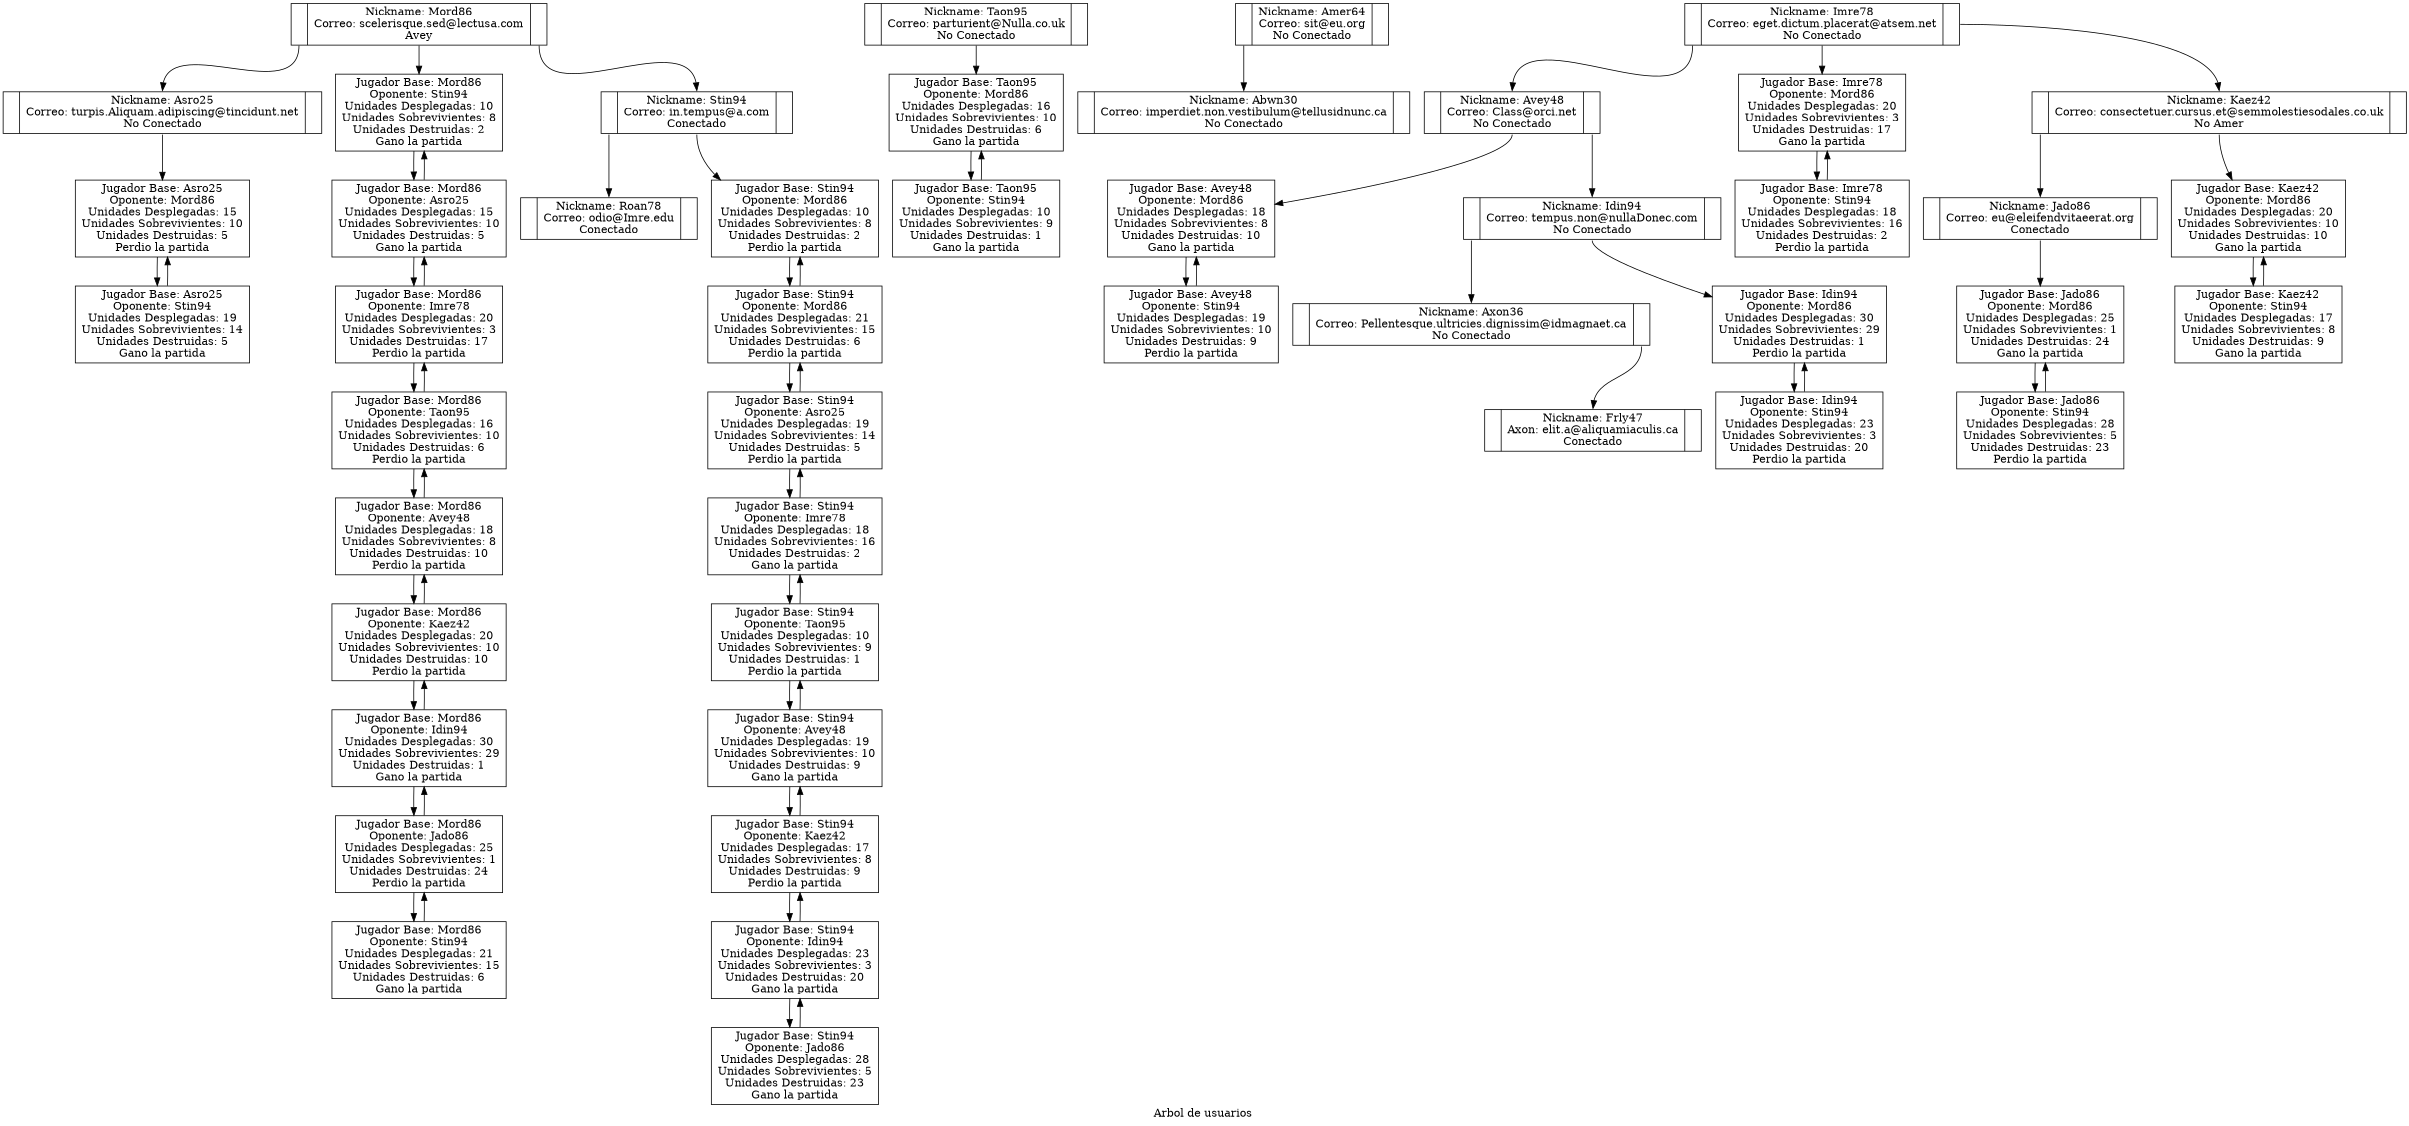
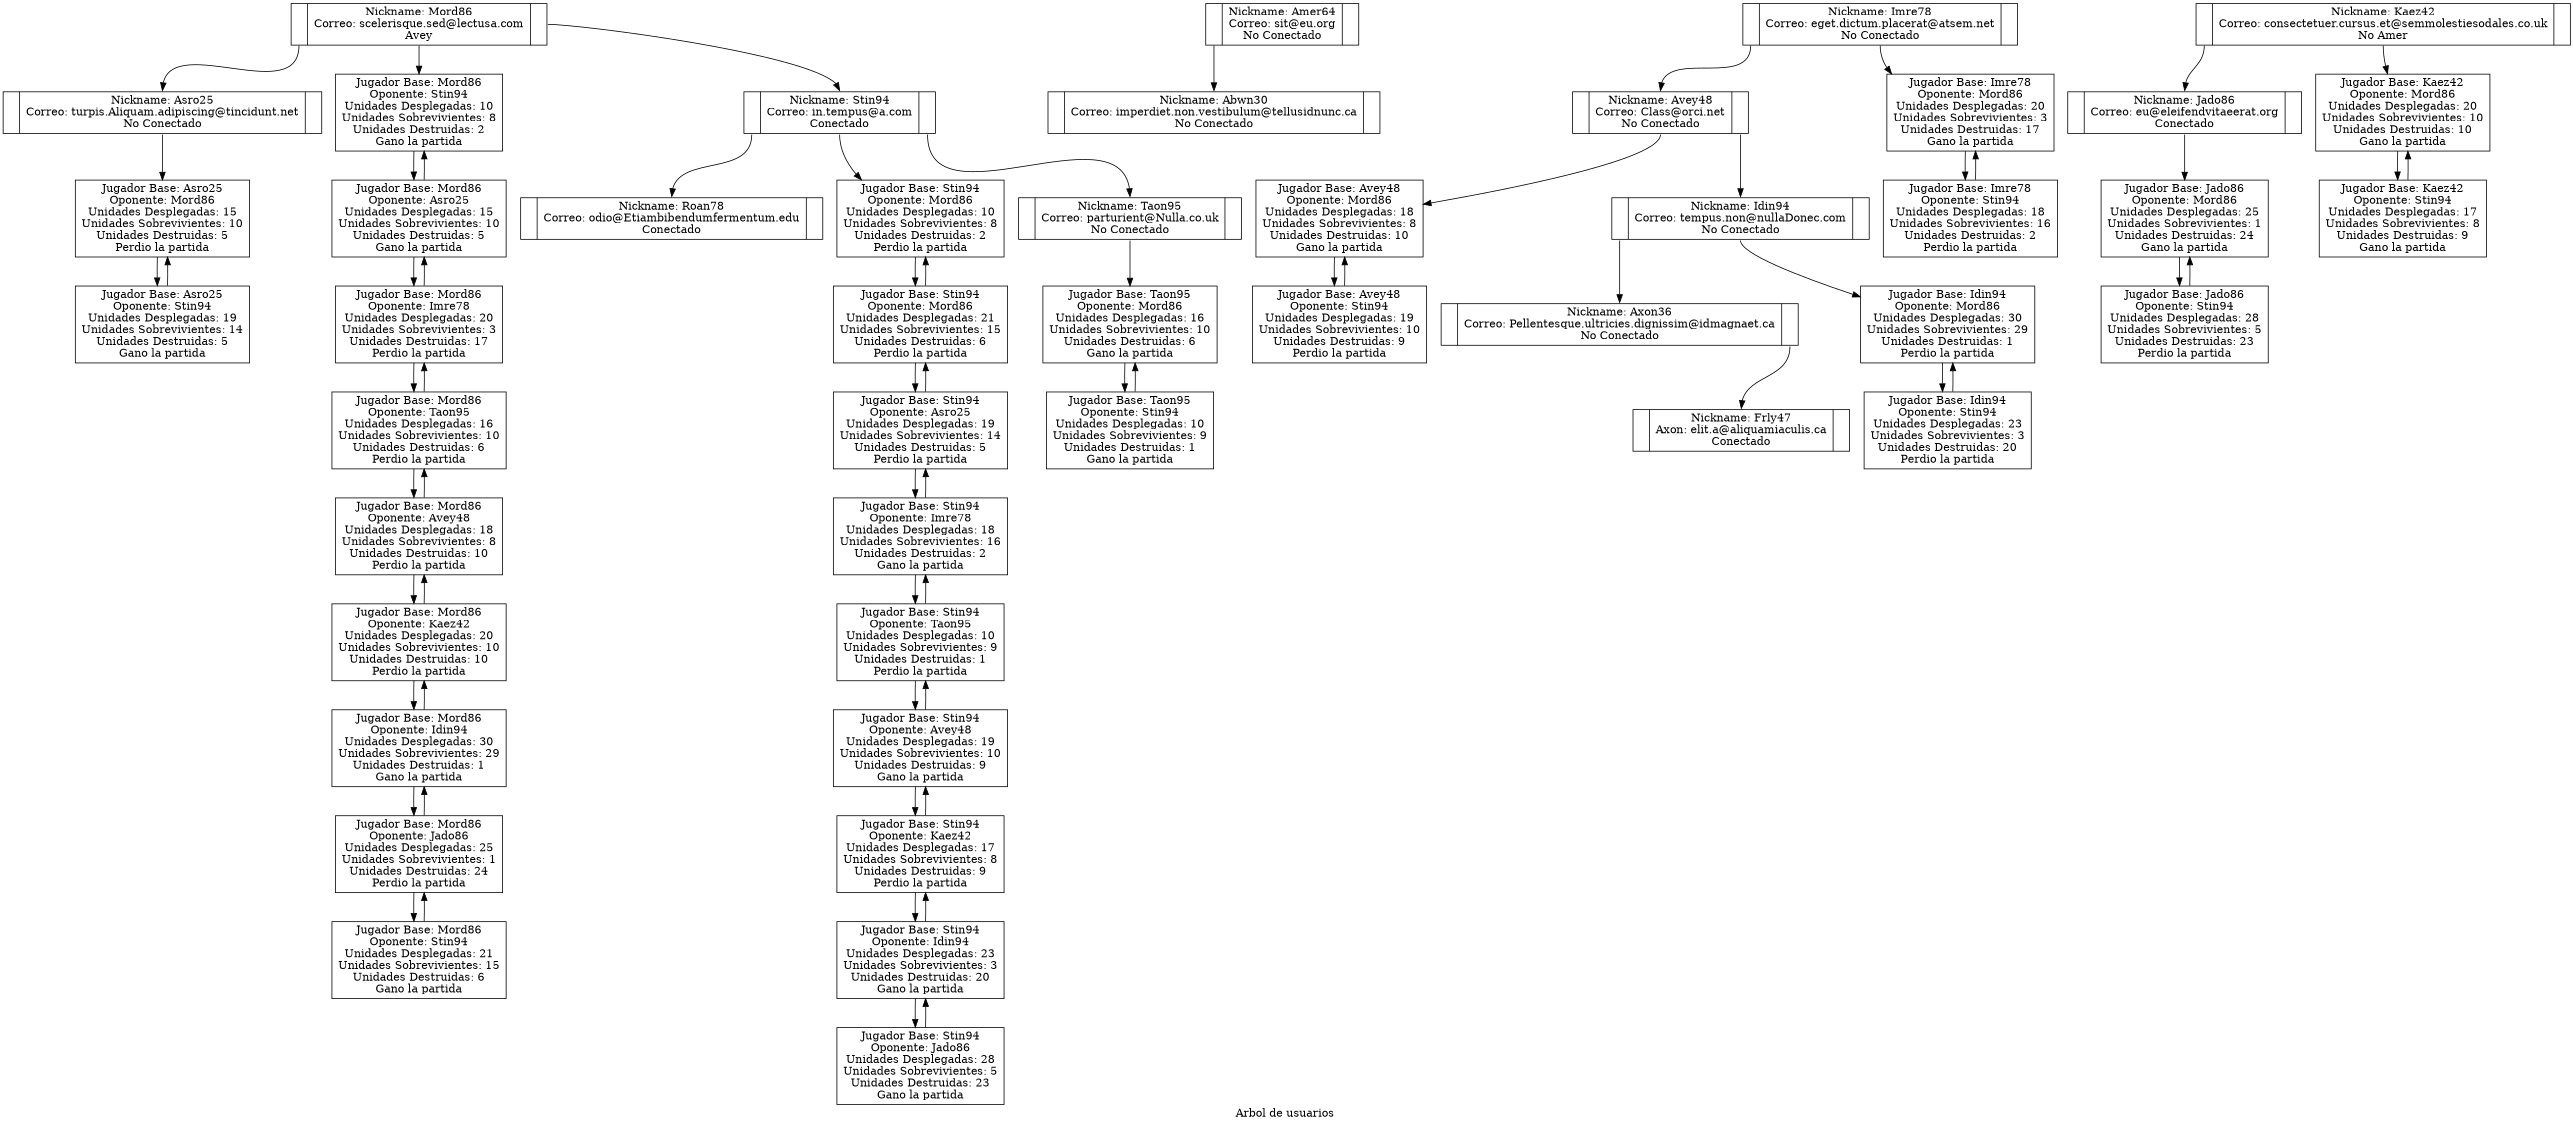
edge "Nickname: Imre78" -> "Nickname: Kaez42": removed
edge "Nickname: Stin94" -> "Nickname: Taon95": added
node "Nickname: Roan78": text "Correo: odio@Imre.edu" -> "Correo: odio@Etiambibendumfermentum.edu"
